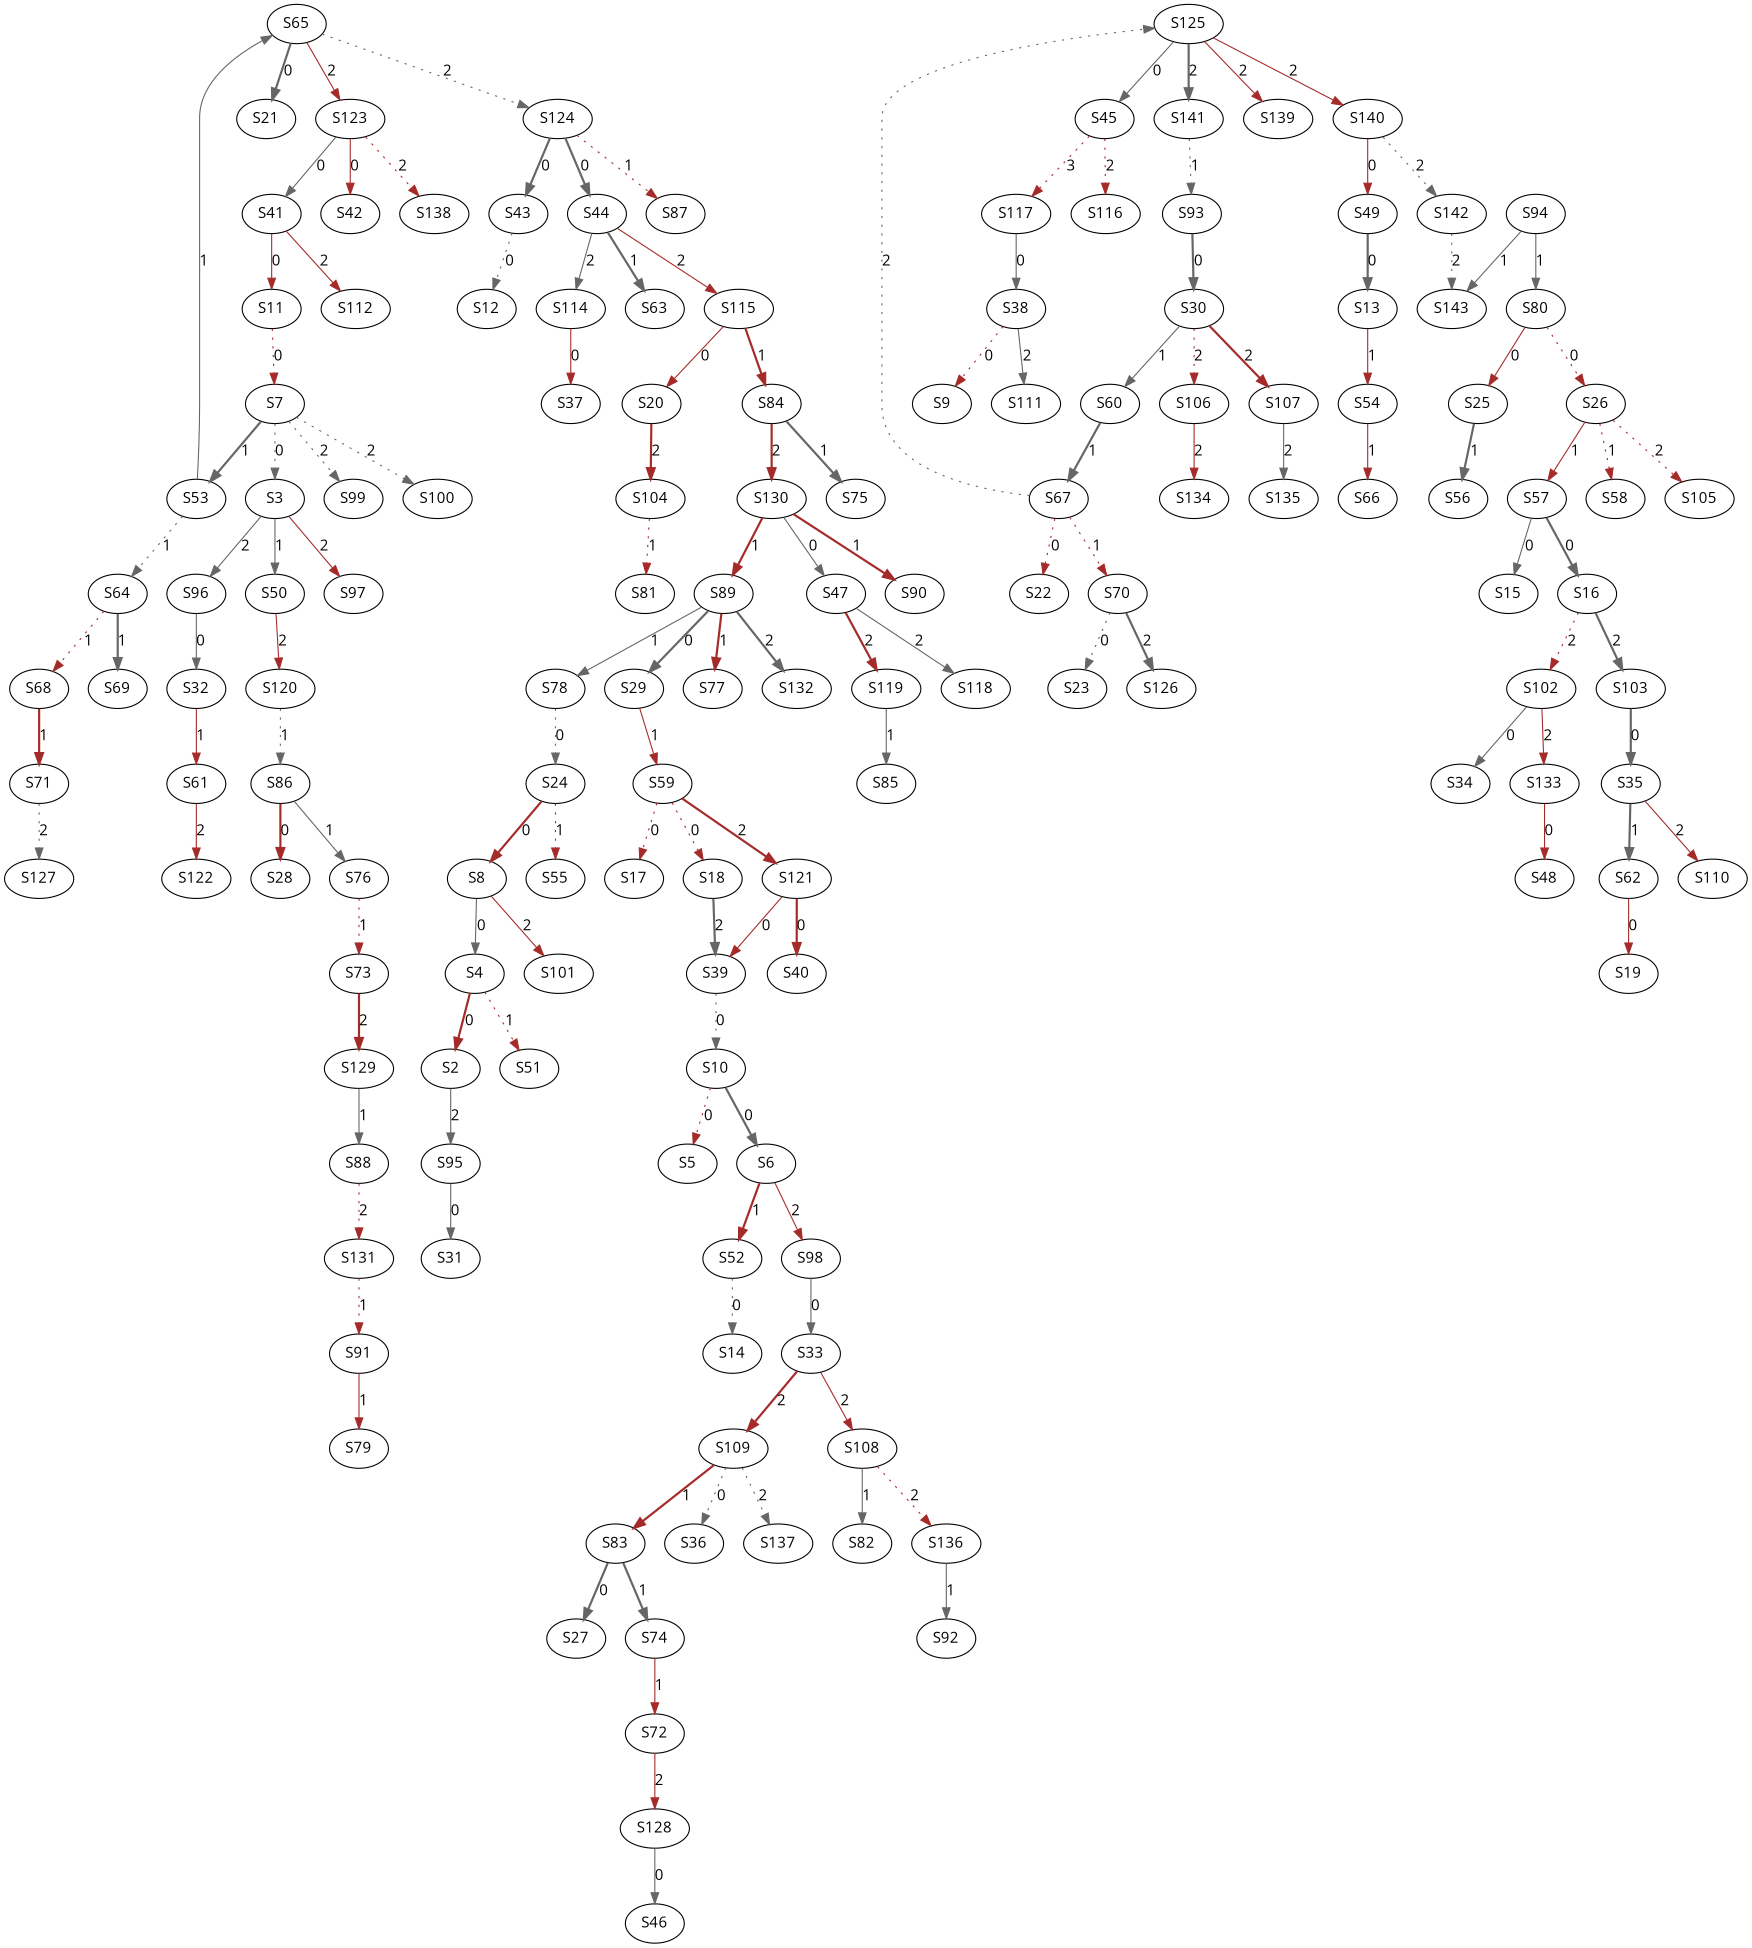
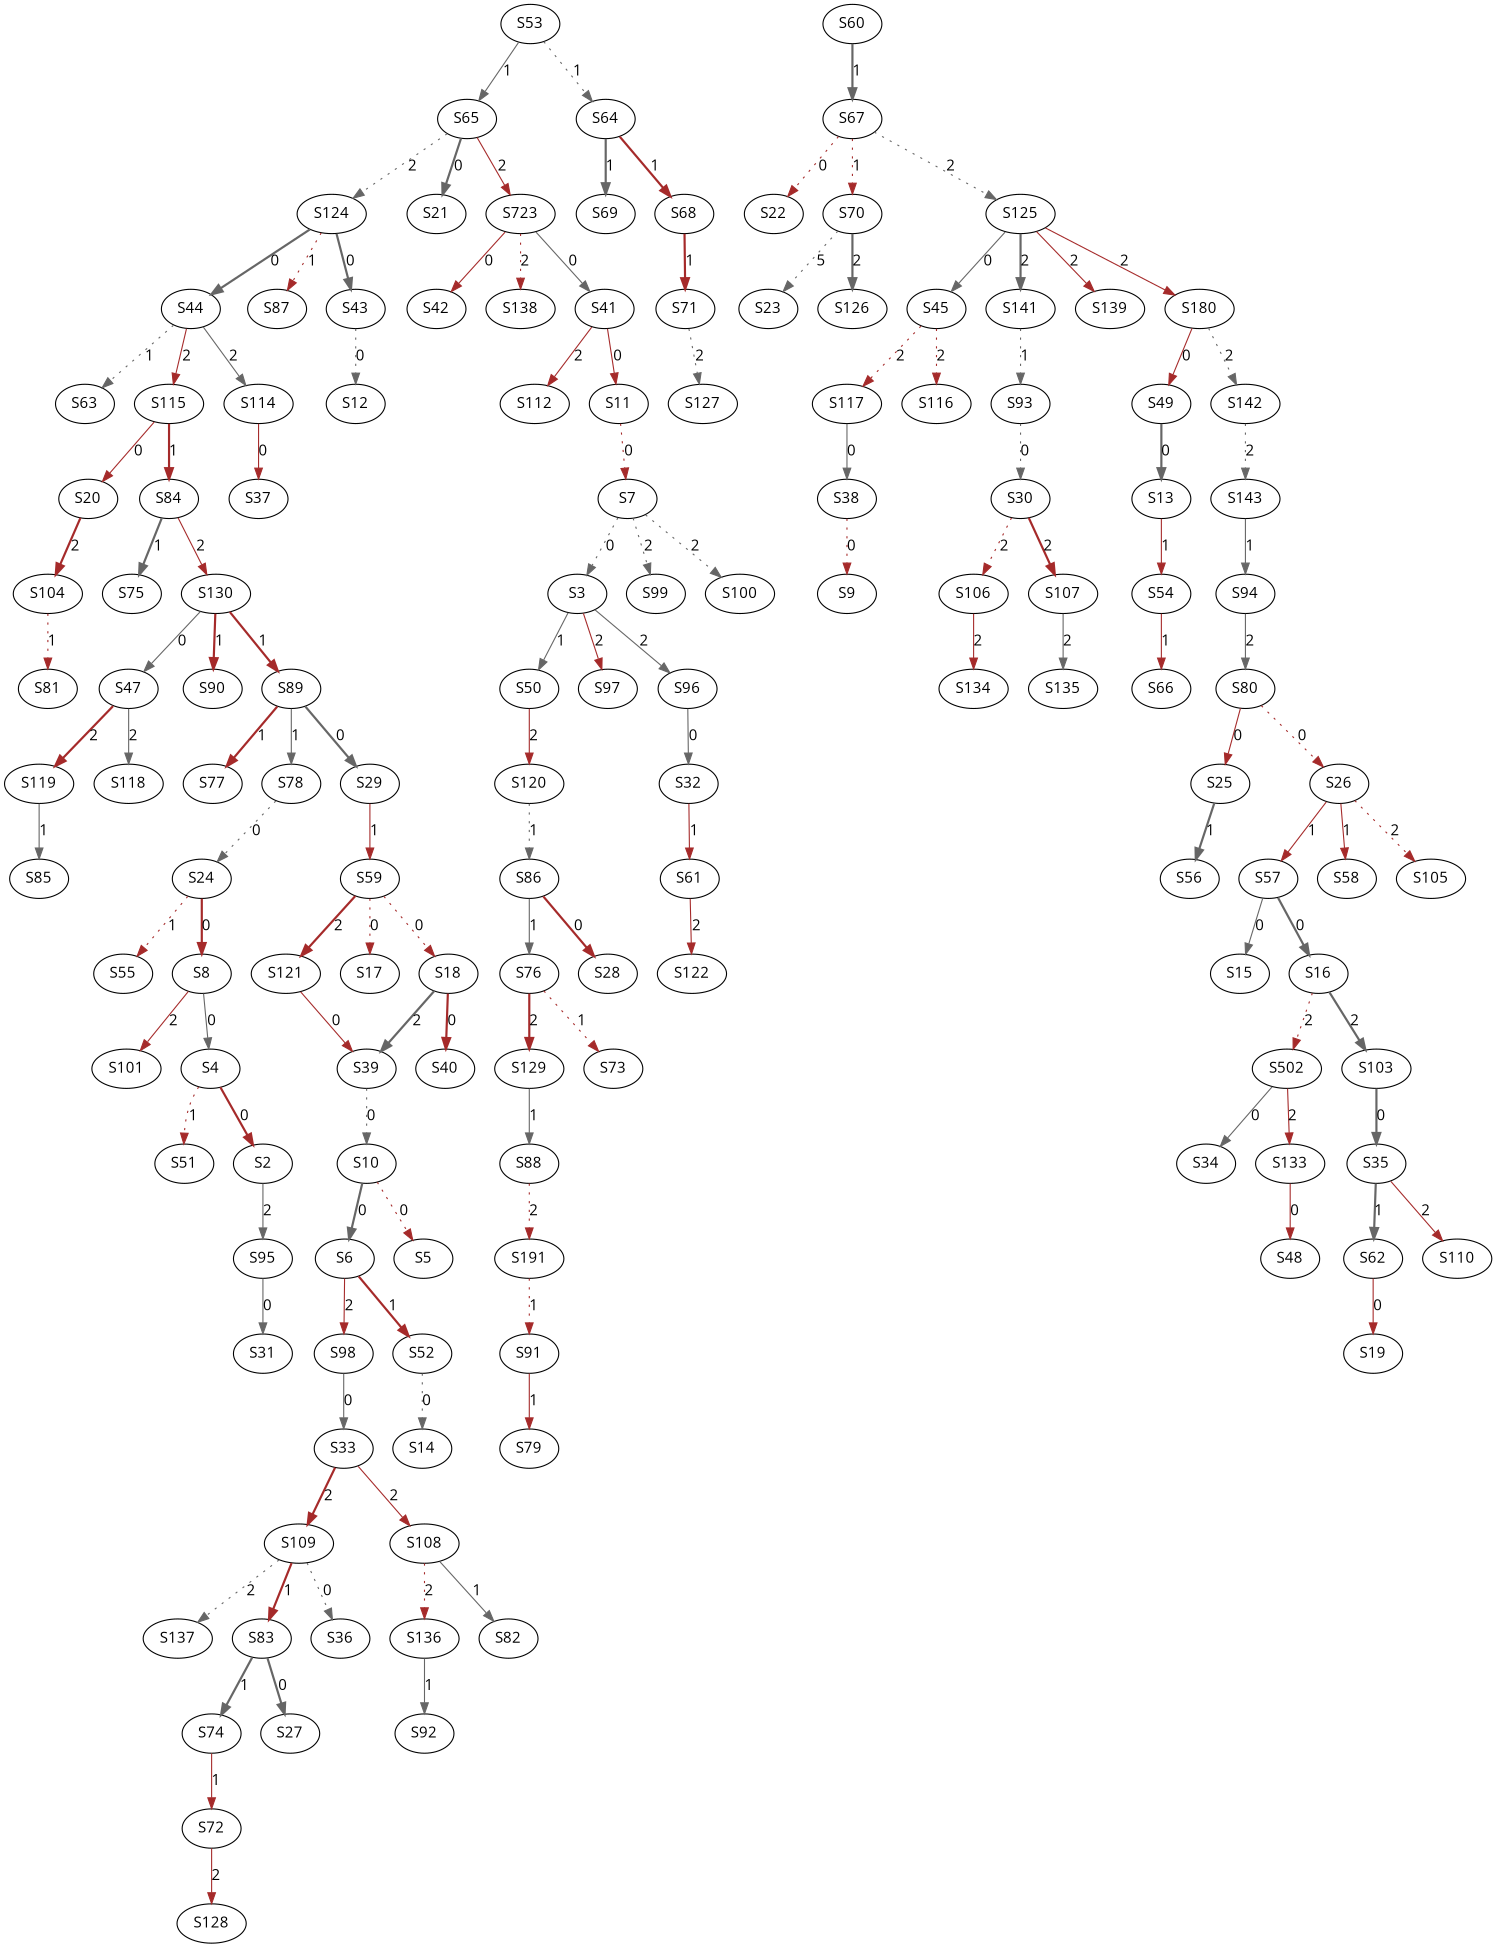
node "S123": label "S123" -> "S723"
node "S140": label "S140" -> "S180"
edge "S45" -> "S117": label "3" -> "2"
edge "S93" -> "S30": style bold -> dotted
edge "S44" -> "S63": style bold -> dotted
edge "S94" -> "S143": reversed
edge "S94" -> "S80": label "1" -> "2"
edge "S30" -> "S60": removed, label "1"
node "S111": removed
edge "S84" -> "S130": style bold -> solid
edge "S26" -> "S58": style dotted -> solid
edge "S7" -> "S53": removed, label "1"
edge "S64" -> "S68": style dotted -> bold
edge "S70" -> "S23": label "0" -> "5"
node "S132": removed
node "S102": label "S102" -> "S502"
edge "S121" -> "S40": now "S18" -> "S40"
edge "S73" -> "S129": now "S76" -> "S129"
node "S131": label "S131" -> "S191"
node "S46": removed
